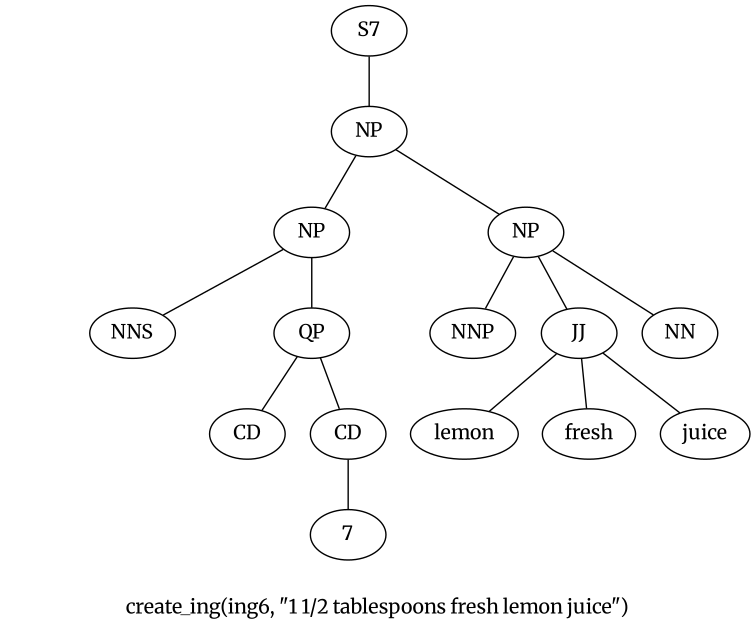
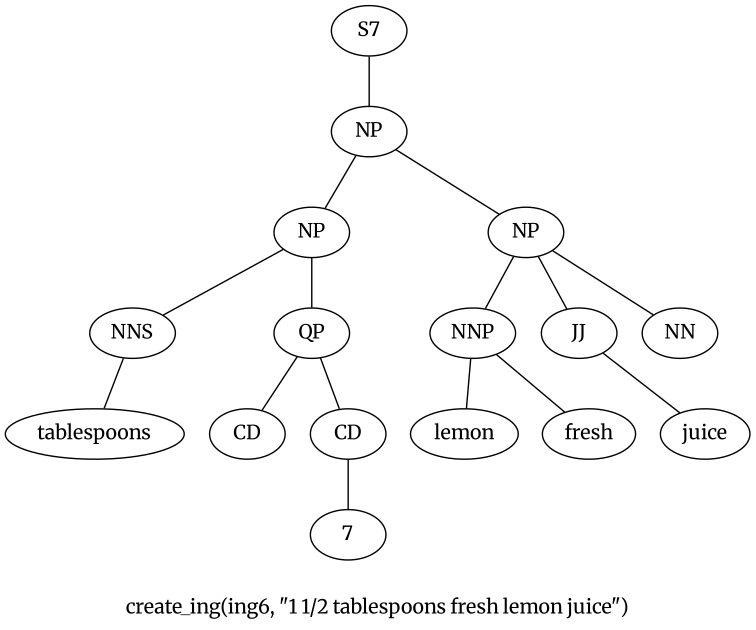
edge "JJ" -- "lemon": now "NNP" -- "lemon"
edge "JJ" -- "fresh": now "NNP" -- "fresh"
node "tablespoons": added
